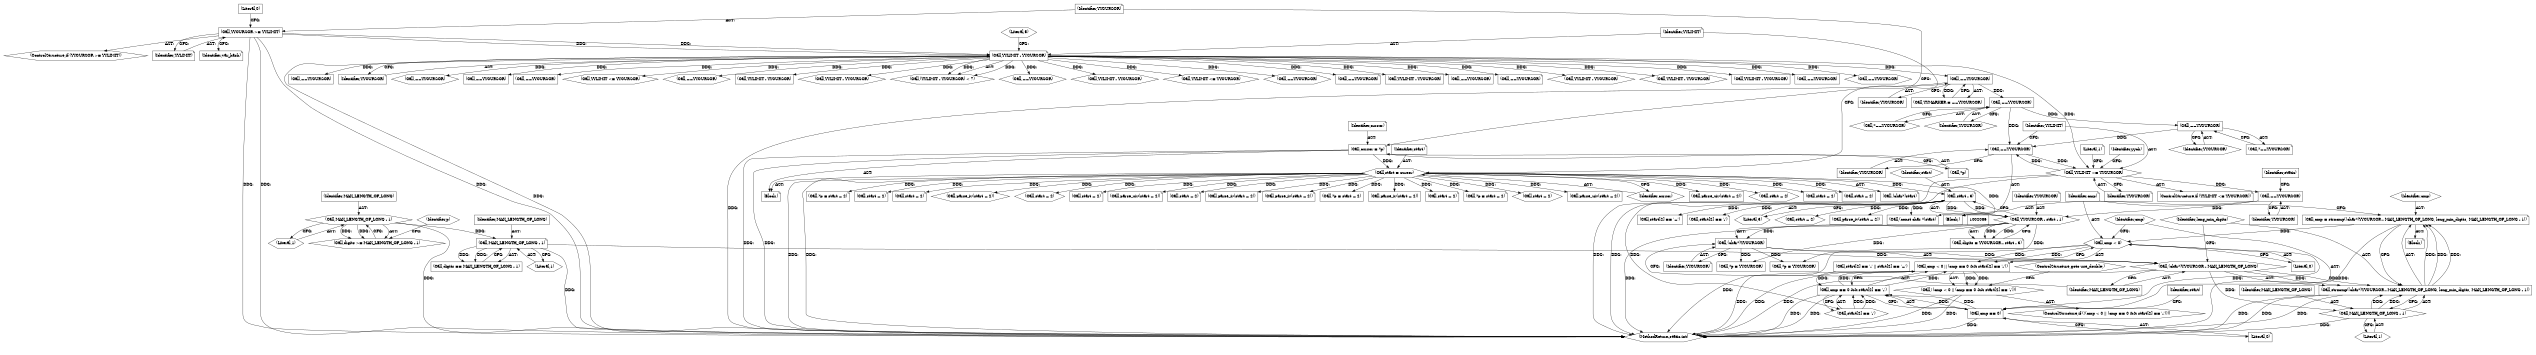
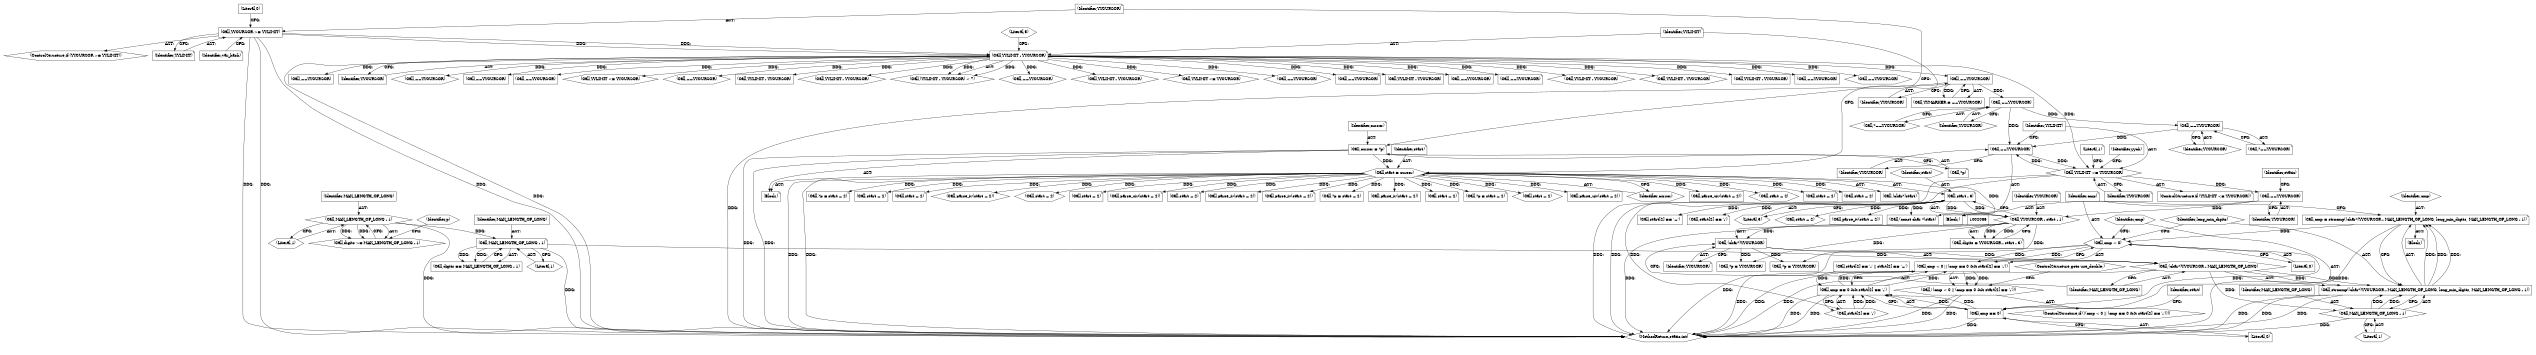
edge "(Call,YYCURSOR >= YYLIMIT)" -> "(Identifier,var_hash)": reversed
edge "(Call,start = cursor)" -> "(Call,start - 3)": label "DDG: " -> "AST: "
edge "(Identifier,long_min_digits)" -> "(Call,(char*)YYCURSOR - MAX_LENGTH_OF_LONG)": now "(Identifier,long_min_digits)" -> "(Call,cmp < 0)"
